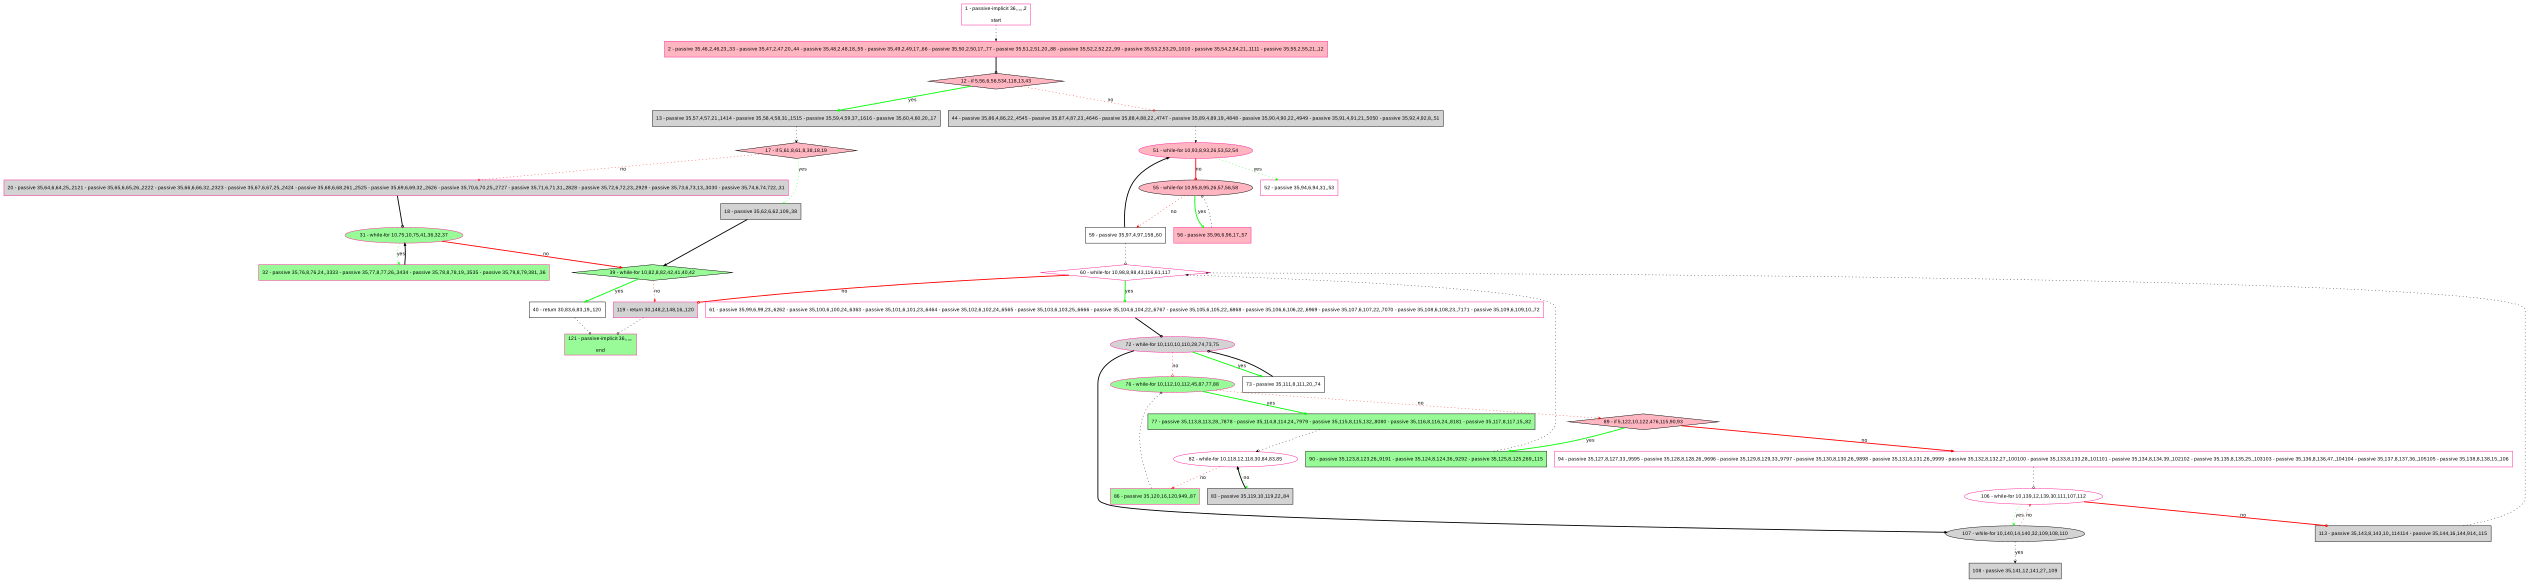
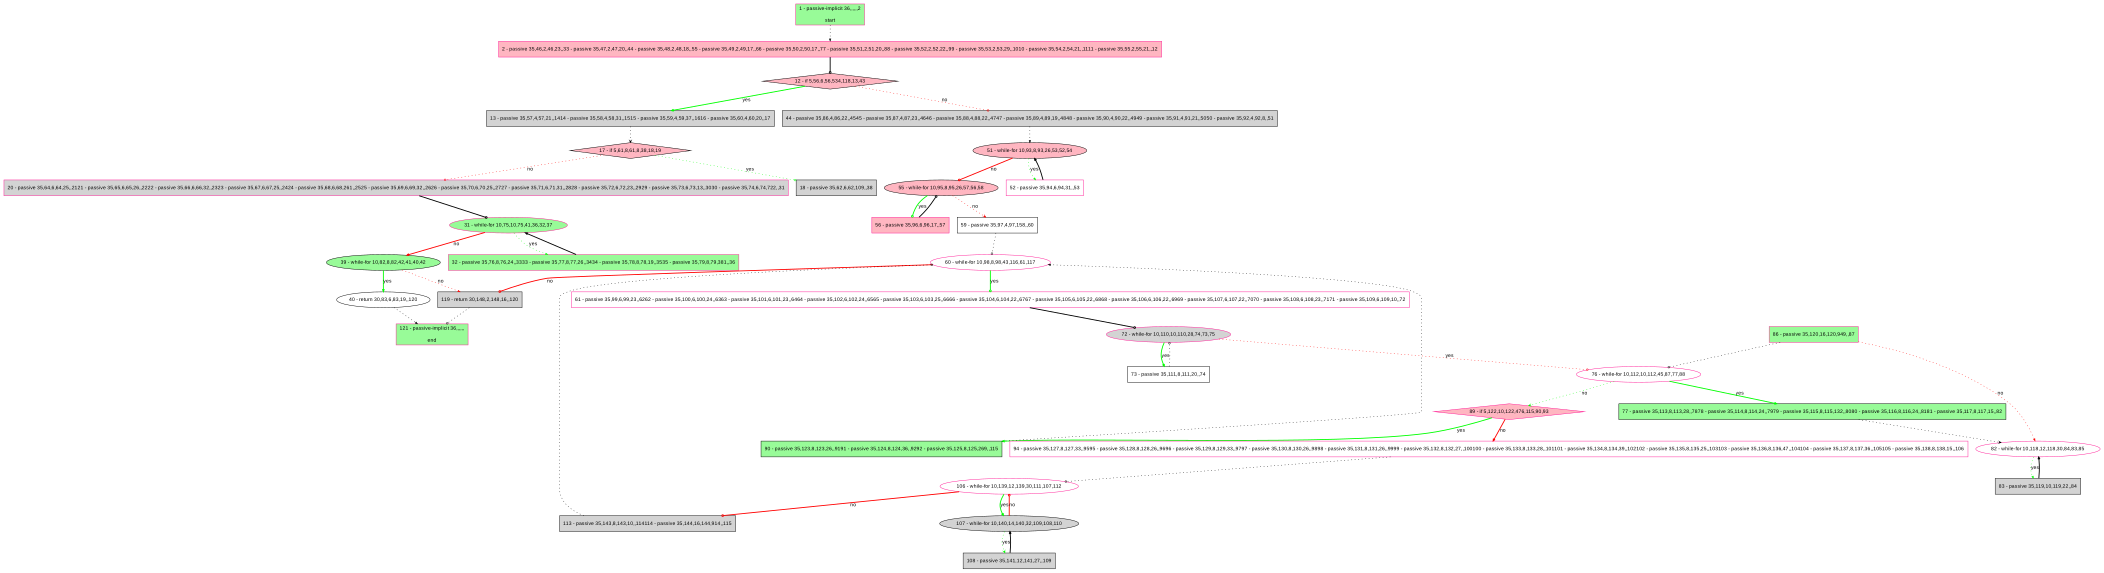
node "1 - passive-implicit 36,,,,,,2 start": fillcolor white -> palegreen
node "51 - while-for 10,93,8,93,26,53,52,54": color deeppink -> black
edge "51 - while-for 10,93,8,93,26,53,52,54" -> "52 - passive 35,94,6,94,31,,53": arrowhead vee -> normal
edge "59 - passive 35,97,4,97,158,,60" -> "51 - while-for 10,93,8,93,26,53,52,54": now "52 - passive 35,94,6,94,31,,53" -> "51 - while-for 10,93,8,93,26,53,52,54"
edge "56 - passive 35,96,6,96,17,,57" -> "55 - while-for 10,95,8,95,26,57,56,58": style dotted -> bold
edge "18 - passive 35,62,6,62,109,,38" -> "39 - while-for 10,82,8,82,42,41,40,42": removed
node "39 - while-for 10,82,8,82,42,41,40,42": shape diamond -> ellipse
node "60 - while-for 10,98,8,98,43,116,61,117": shape diamond -> ellipse
node "40 - return 30,83,6,83,19,,120": shape box -> ellipse
node "119 - return 30,148,2,148,16,,120": color deeppink -> black
edge "40 - return 30,83,6,83,19,,120" -> "121 - passive-implicit 36,,,,,, end": arrowhead odot -> normal
edge "73 - passive 35,111,8,111,20,,74" -> "72 - while-for 10,110,10,110,28,74,73,75": style bold -> dotted
edge "72 - while-for 10,110,10,110,28,74,73,75" -> "76 - while-for 10,112,10,112,45,87,77,88": label "no" -> "yes"
node "76 - while-for 10,112,10,112,45,87,77,88": fillcolor palegreen -> white
edge "76 - while-for 10,112,10,112,45,87,77,88" -> "89 - if 5,122,10,122,476,115,90,93": color #ff0000 -> #00ff00
node "89 - if 5,122,10,122,476,115,90,93": color black -> deeppink
edge "82 - while-for 10,118,12,118,30,84,83,85" -> "86 - passive 35,120,16,120,949,,87": reversed
edge "82 - while-for 10,118,12,118,30,84,83,85" -> "83 - passive 35,119,10,119,22,,84": label "no" -> "yes"
edge "106 - while-for 10,139,12,139,30,111,107,112" -> "107 - while-for 10,140,14,140,32,109,108,110": style dotted -> bold
edge "107 - while-for 10,140,14,140,32,109,108,110" -> "106 - while-for 10,139,12,139,30,111,107,112": style dotted -> bold
edge "72 - while-for 10,110,10,110,28,74,73,75" -> "107 - while-for 10,140,14,140,32,109,108,110": now "108 - passive 35,141,12,141,27,,109" -> "107 - while-for 10,140,14,140,32,109,108,110"
edge "107 - while-for 10,140,14,140,32,109,108,110" -> "108 - passive 35,141,12,141,27,,109": color #000000 -> #00ff00
